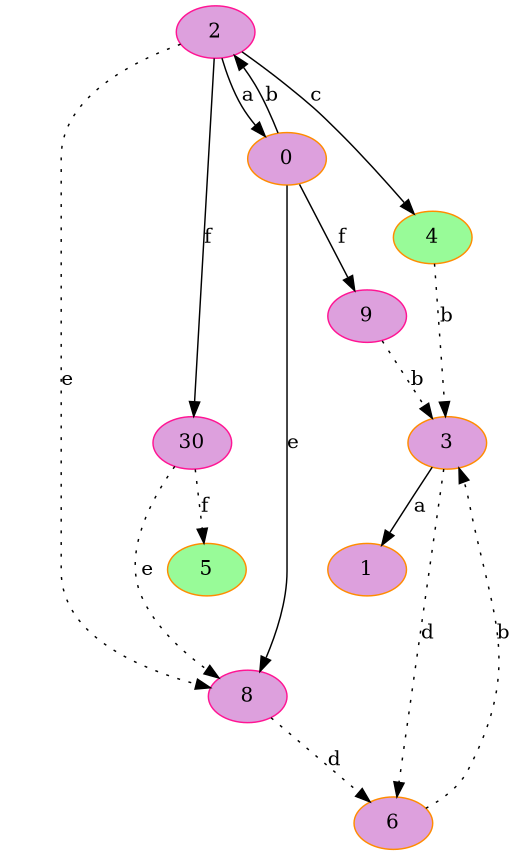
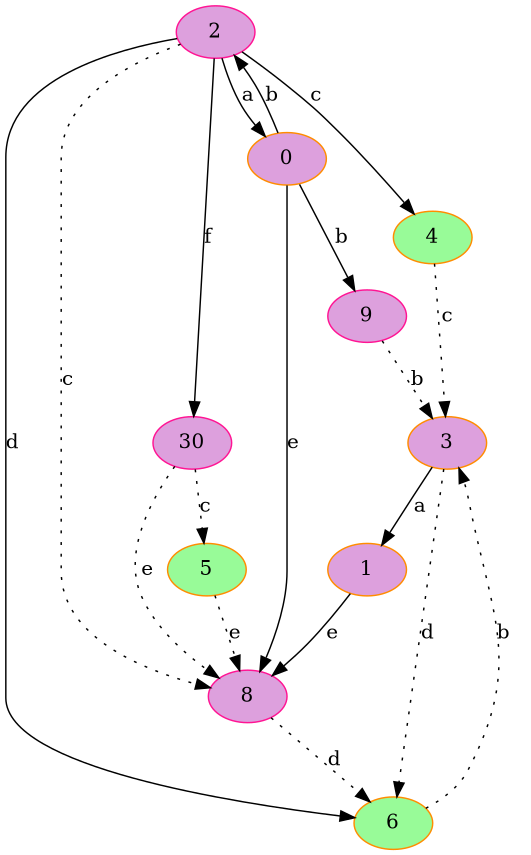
edge "0" -> "9": label "f" -> "b"
edge "4" -> "3": label "b" -> "c"
edge "2" -> "8": label "e" -> "c"
edge "2" -> "6": added, label "d"
edge "30" -> "5": label "f" -> "c"
edge "5" -> "8": added, label "e"
edge "1" -> "8": added, label "e"
node "6": fillcolor plum -> palegreen
